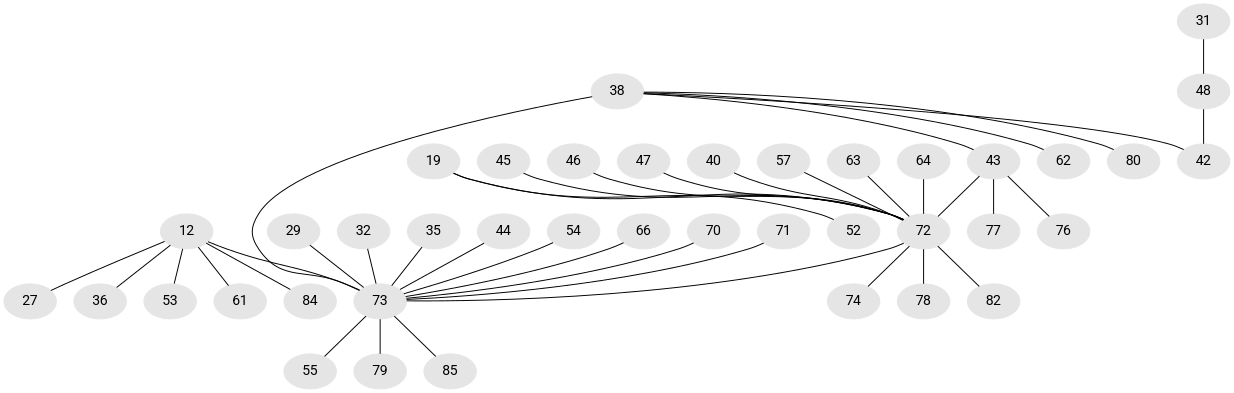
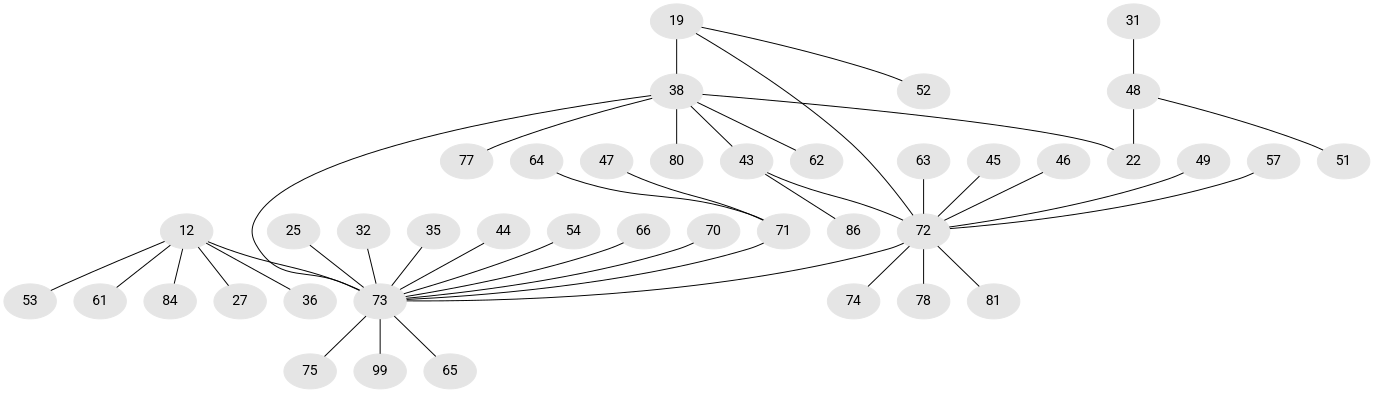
edge "19" -- "38": added
node "40": label "40" -> "49"
node "42": label "42" -> "22"
node "51": added
edge "47" -- "72": now "47" -- "71"
edge "64" -- "72": now "64" -- "71"
edge "43" -- "77": now "38" -- "77"
node "29": label "29" -> "25"
node "76": label "76" -> "86"
node "82": label "82" -> "81"
node "55": label "55" -> "75"
node "79": label "79" -> "99"
node "85": label "85" -> "65"
